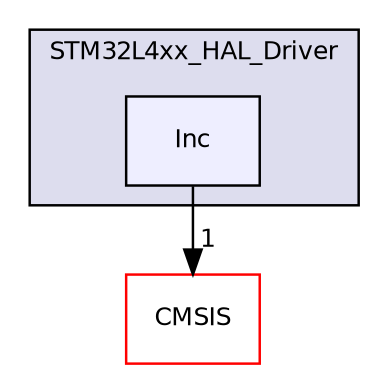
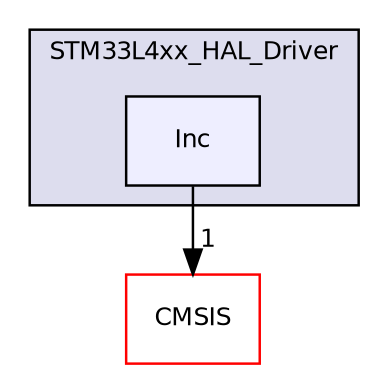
cluster "STM32L4xx_HAL_Driver": label "STM32L4xx_HAL_Driver" -> "STM33L4xx_HAL_Driver"
